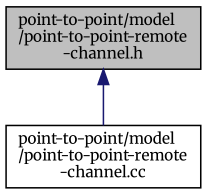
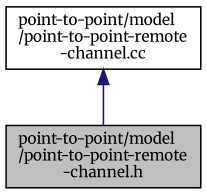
edge "point-to-point/model /point-to-point-remote -channel.cc" -> "point-to-point/model /point-to-point-remote -channel.h": reversed
